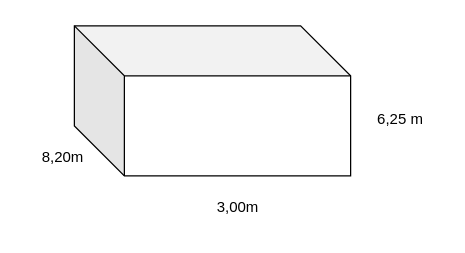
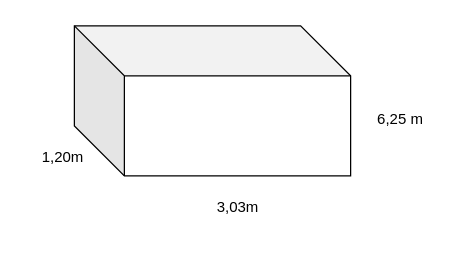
node "8,20m": label "8,20m" -> "1,20m"
node "3,00m": label "3,00m" -> "3,03m"
